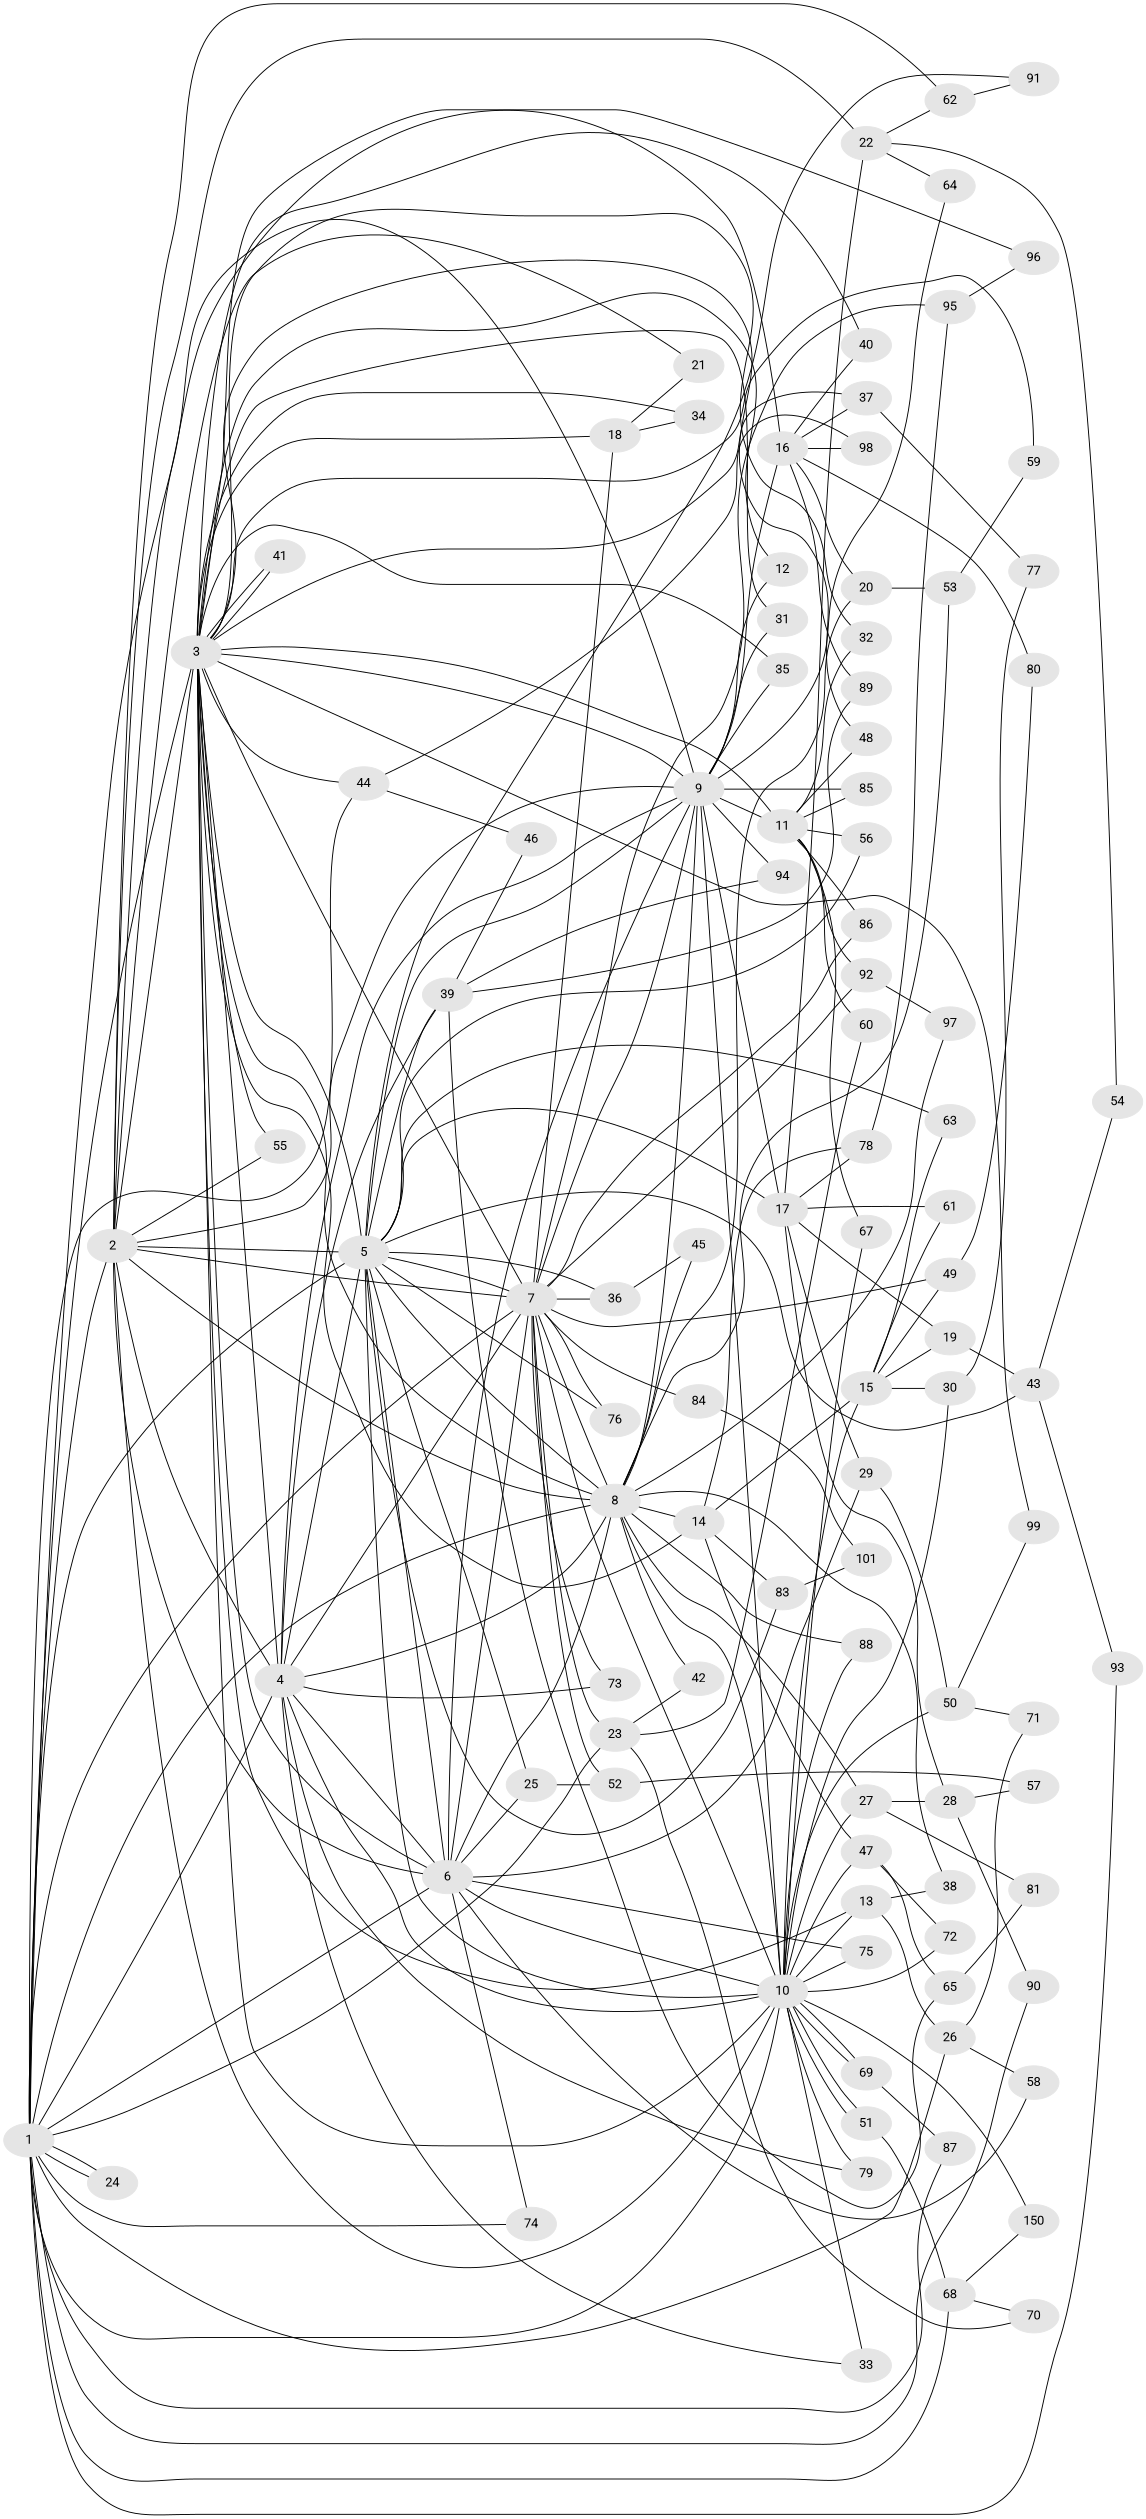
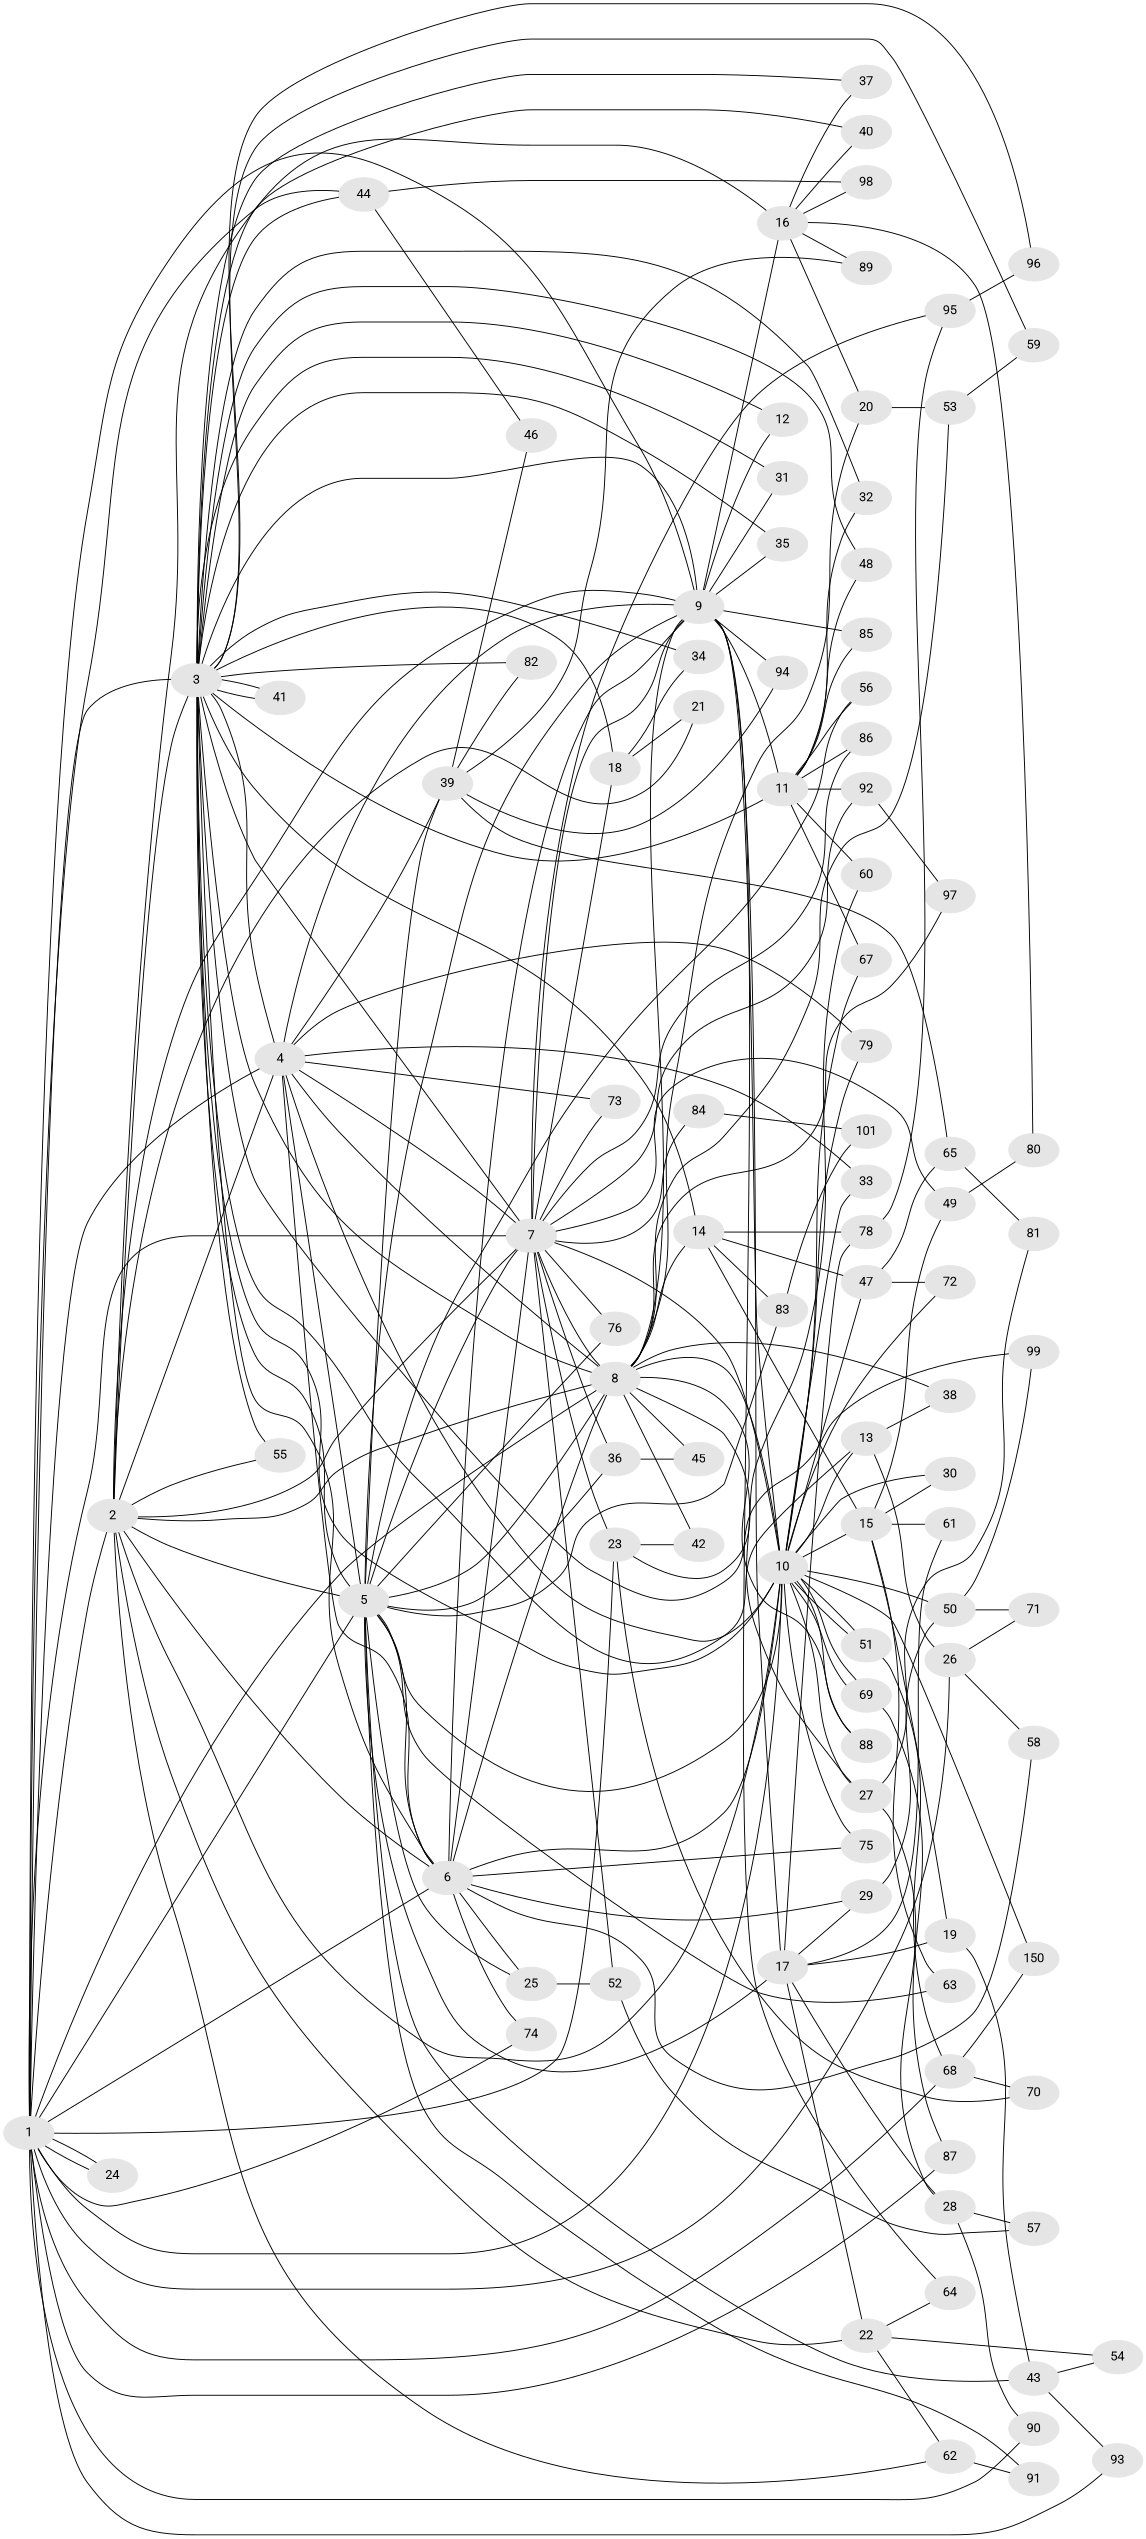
node "77": removed
node "82": added
